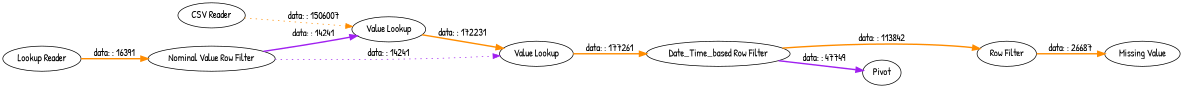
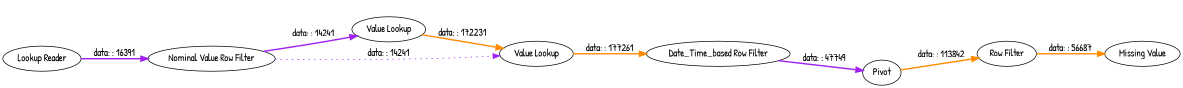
node "CSV Reader": removed
edge "Date_Time_based Row Filter" -> "Row Filter": now "Pivot" -> "Row Filter"
edge "Row Filter" -> "Missing Value": label "data: : 26687" -> "data: : 56687"
edge "Lookup Reader" -> "Nominal Value Row Filter": color darkorange -> purple
